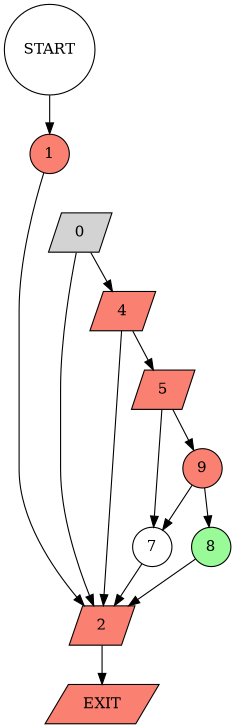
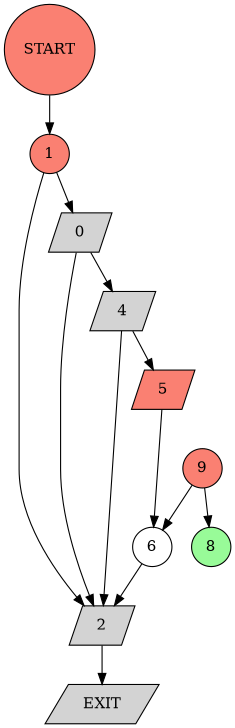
node "START": fillcolor white -> salmon
edge "1" -> "0": added
node "4": fillcolor salmon -> lightgrey
edge "5" -> "9": removed
node "7": label "7" -> "6"
edge "8" -> "2": removed
node "2": fillcolor salmon -> lightgrey
node "EXIT": fillcolor salmon -> lightgrey
